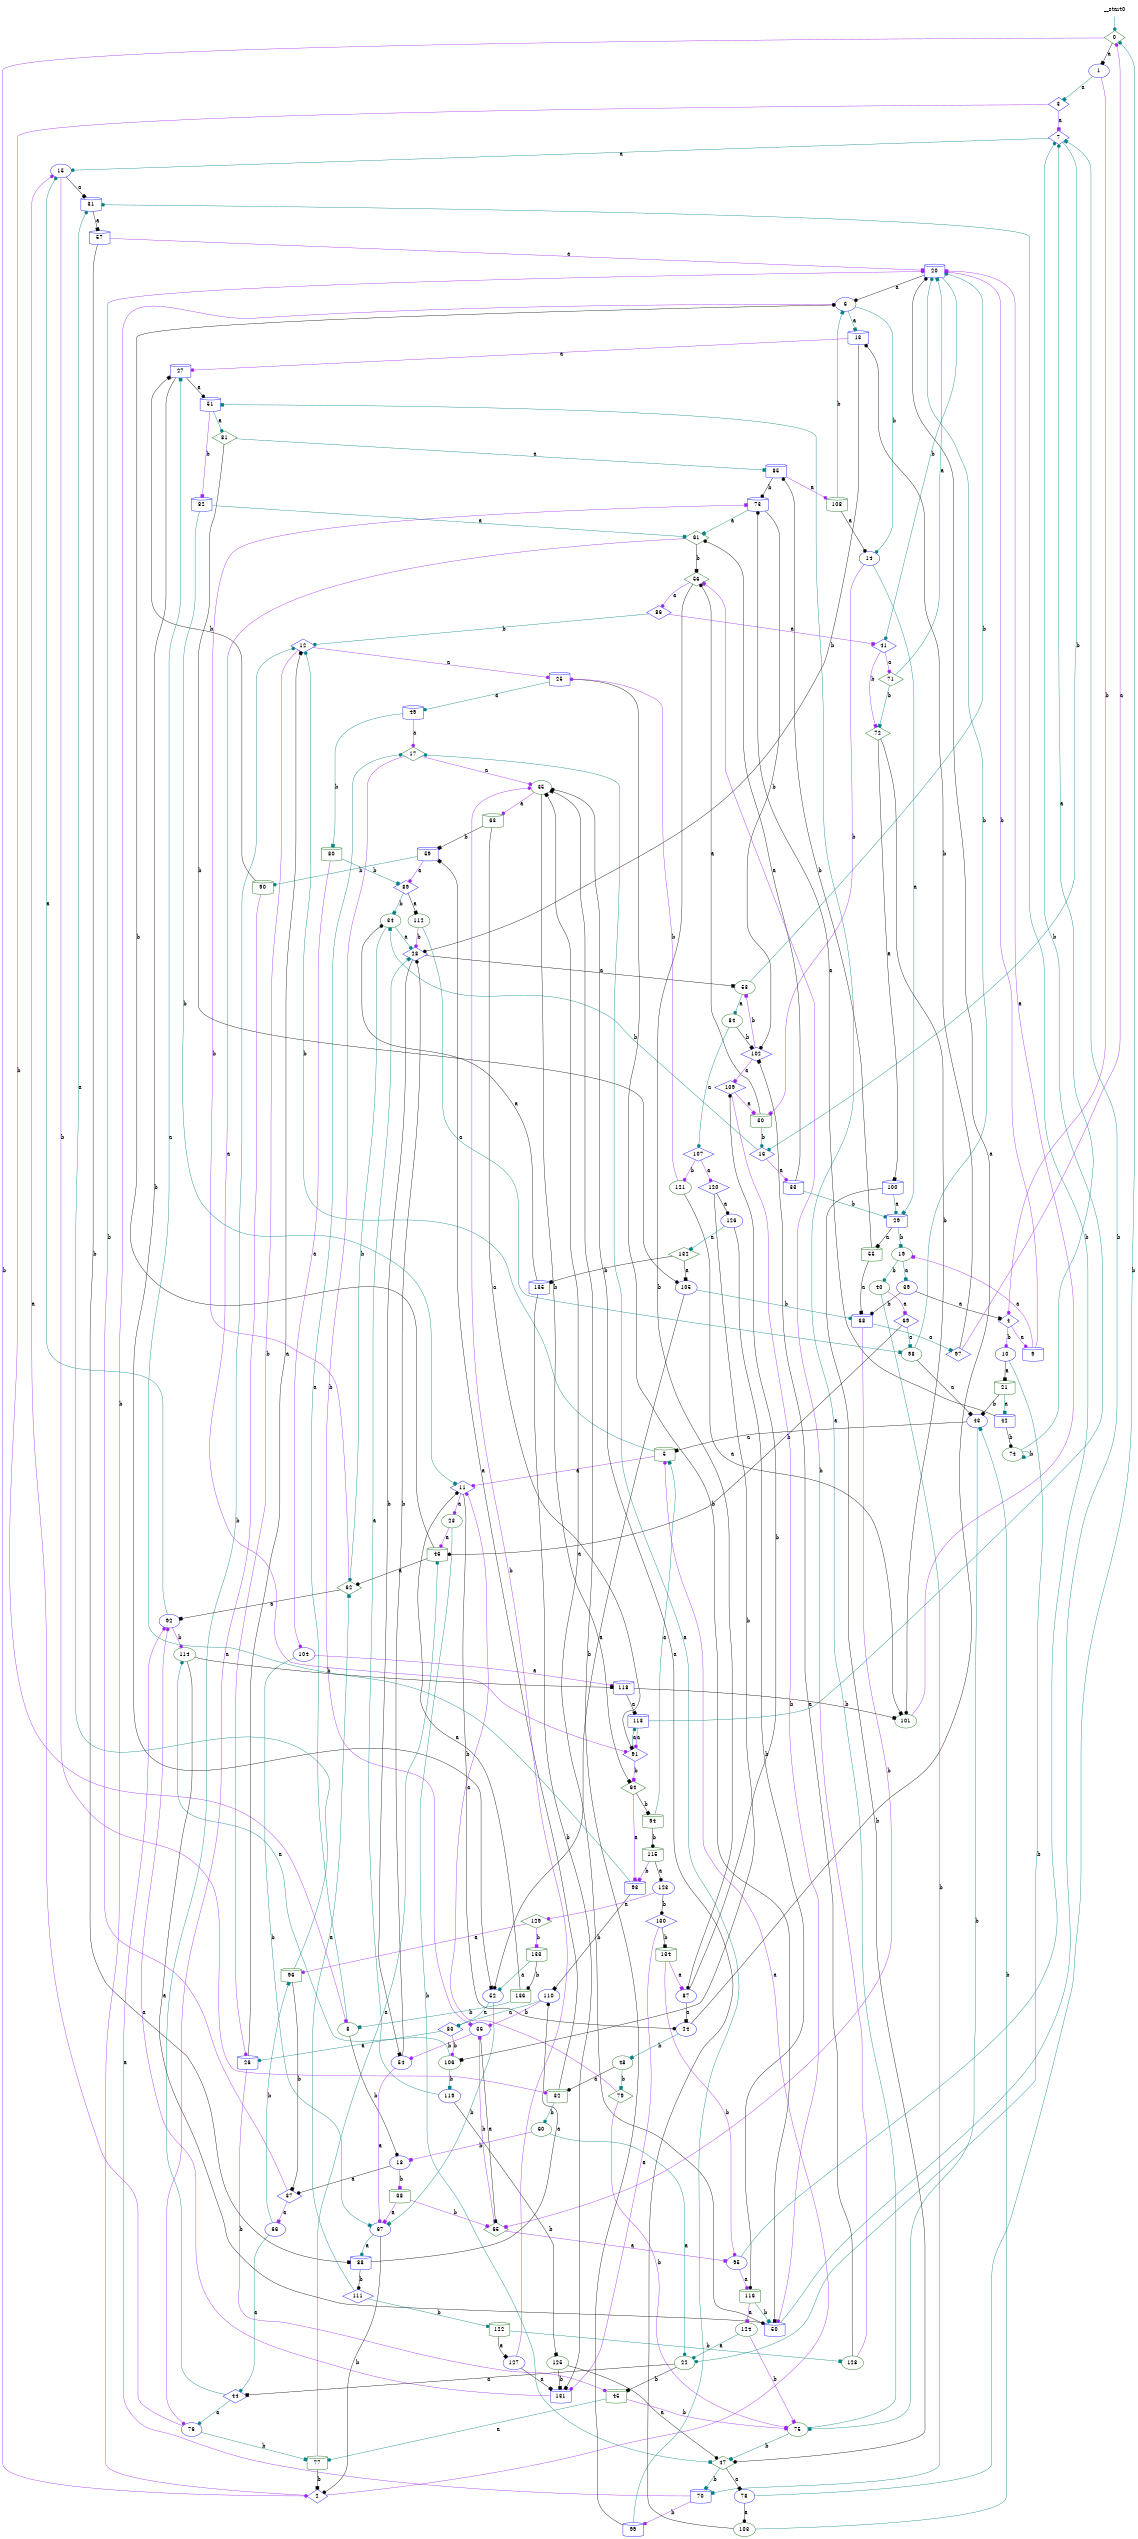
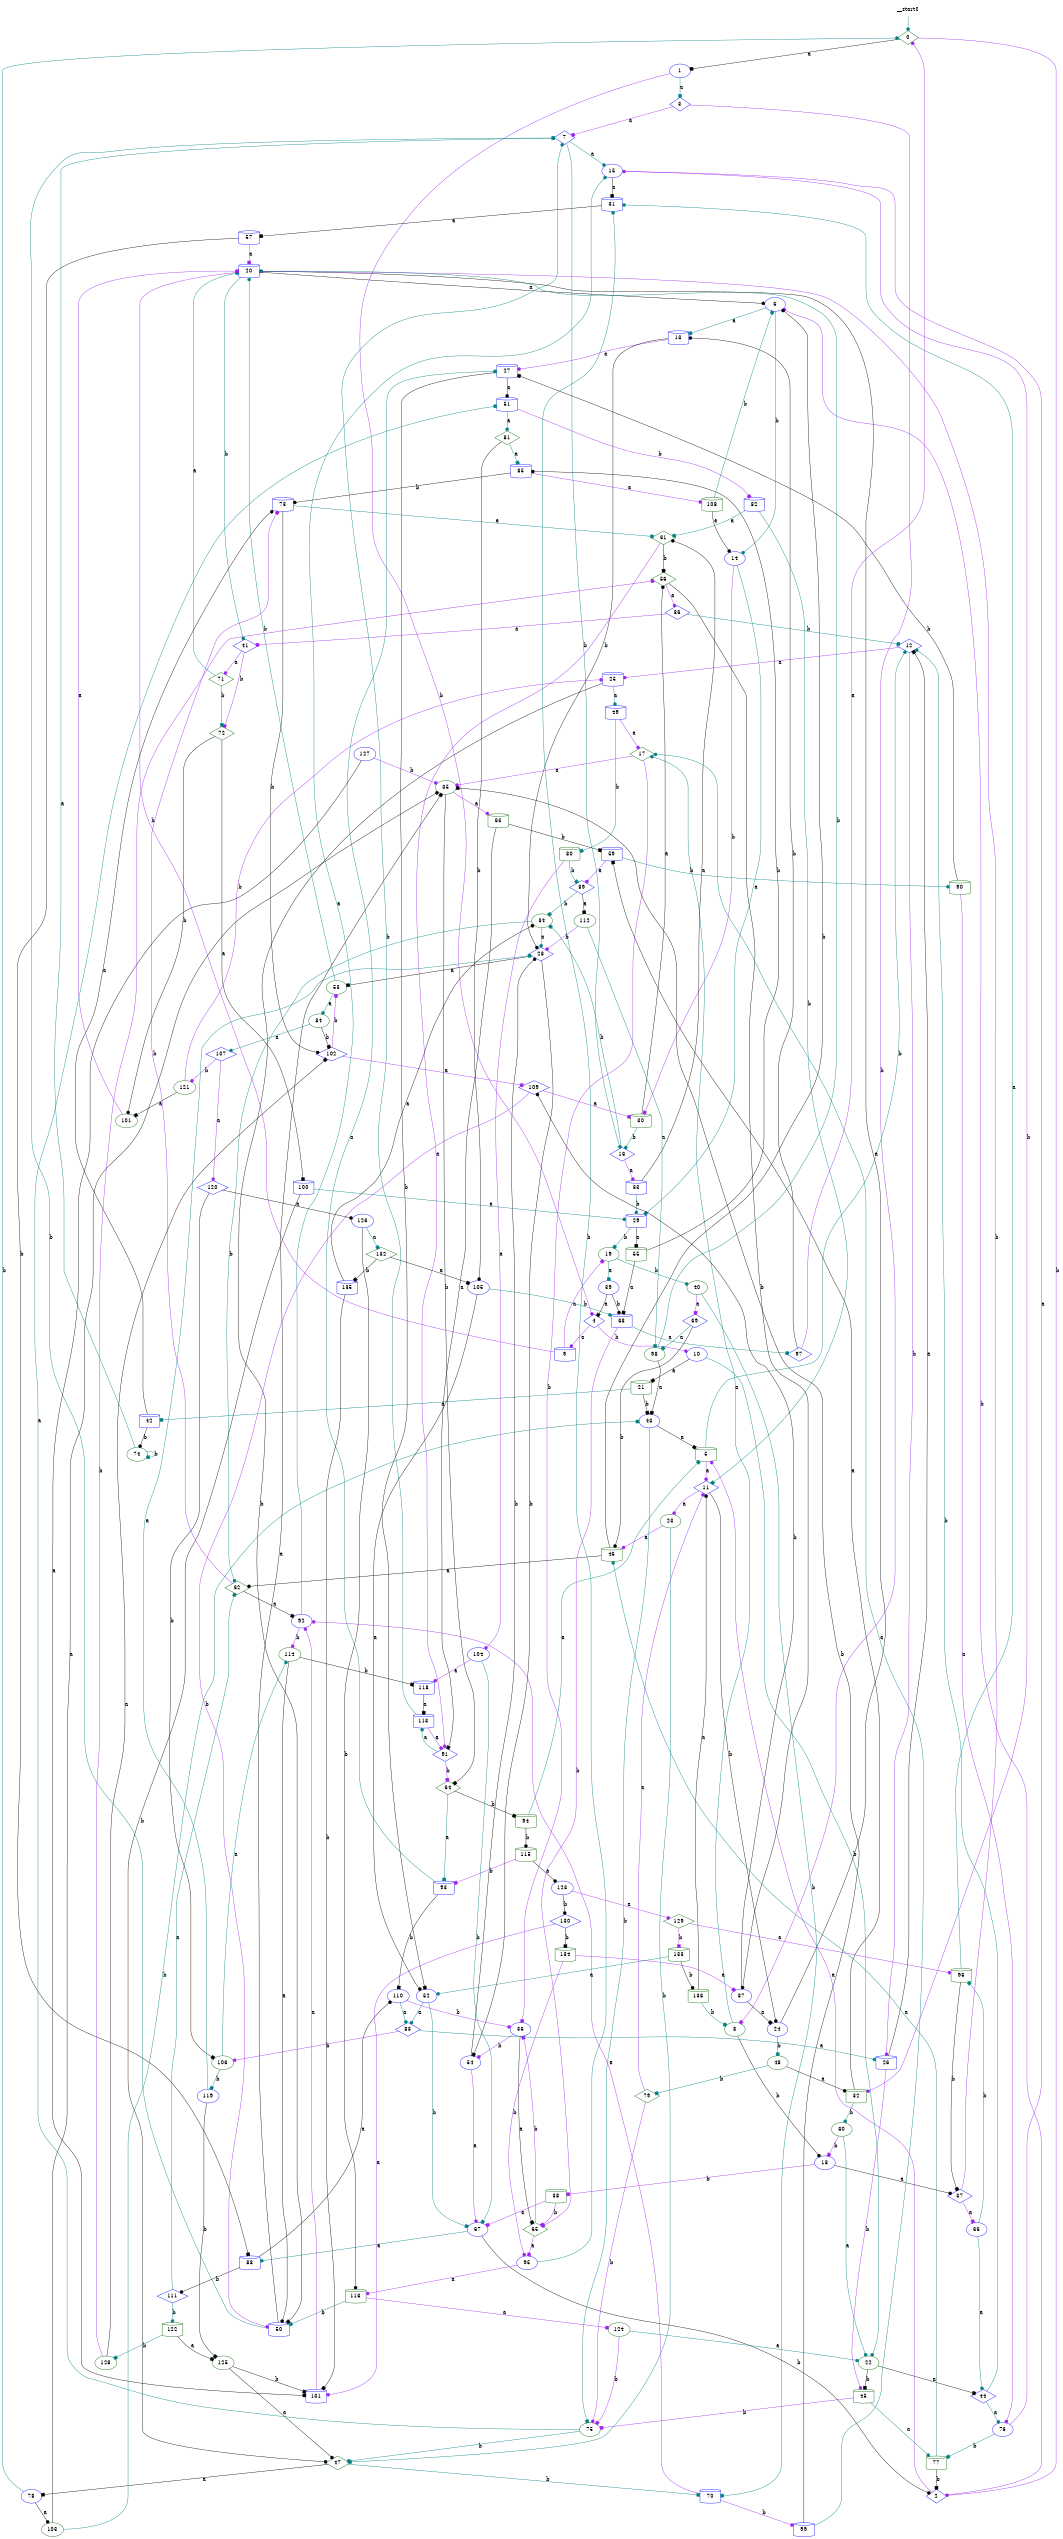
edge "86" -> "12": arrowhead dot -> box
edge "118" -> "101": removed, label "b"
edge "64" -> "93": color purple -> teal
edge "122" -> "127": now "122" -> "125"
